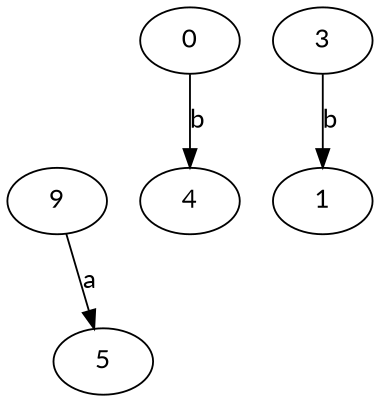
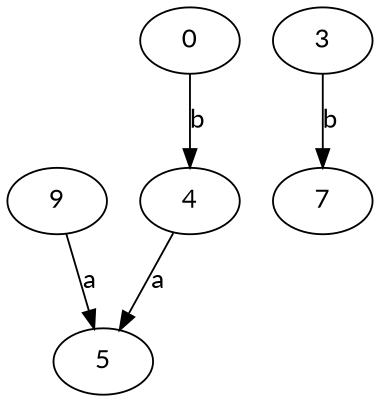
node "1": label "1" -> "7"
edge "4" -> "5": added, label "a"
